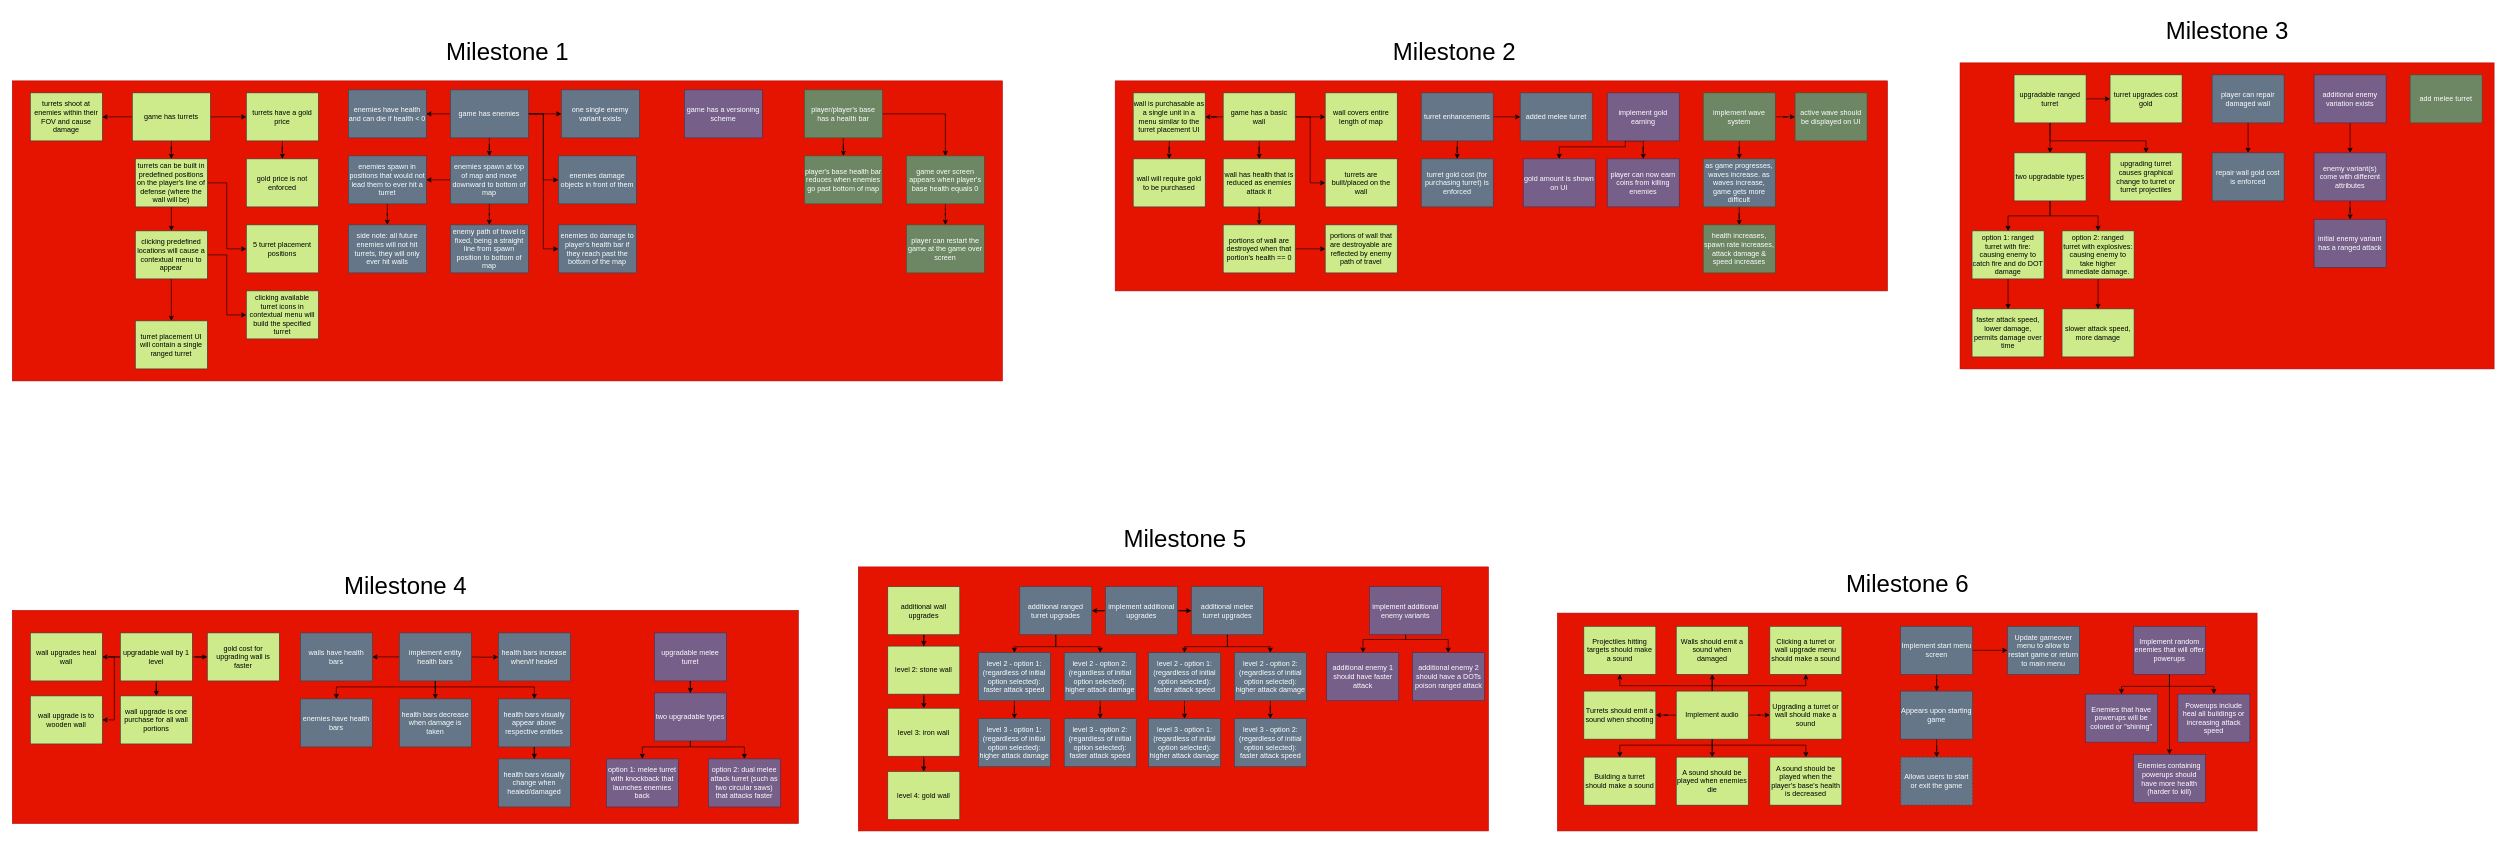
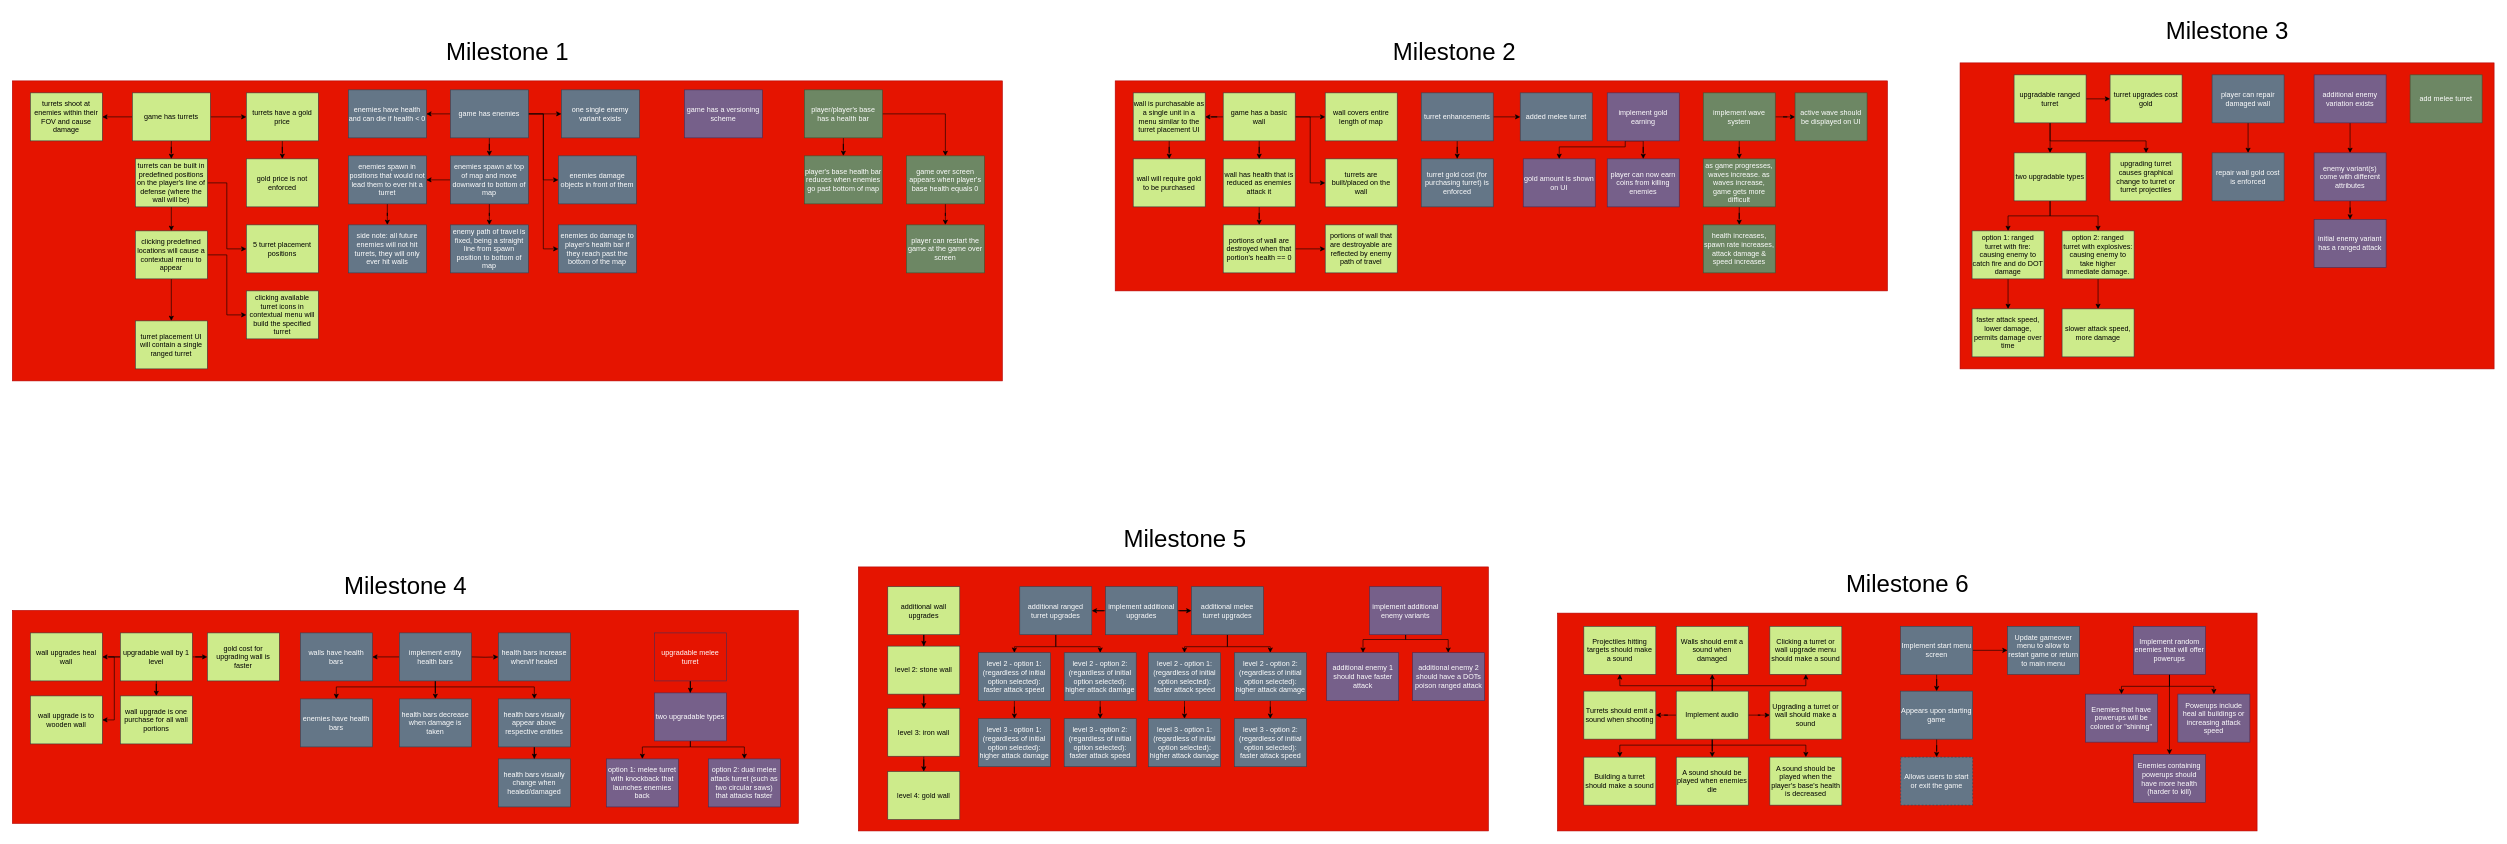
node "as game progresses, waves increase. as waves increase, game gets more difficult": fillcolor #647687 -> #6d8764
node "upgradable melee turret": fillcolor #76608a -> #e51400
